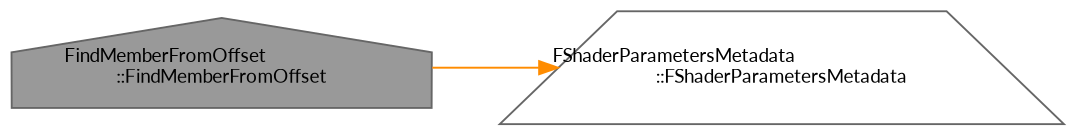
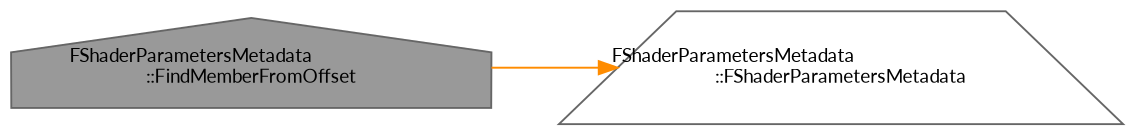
node "FindMemberFromOffset ::FindMemberFromOffset": label "FindMemberFromOffset ::FindMemberFromOffset" -> "FShaderParametersMetadata ::FindMemberFromOffset"
